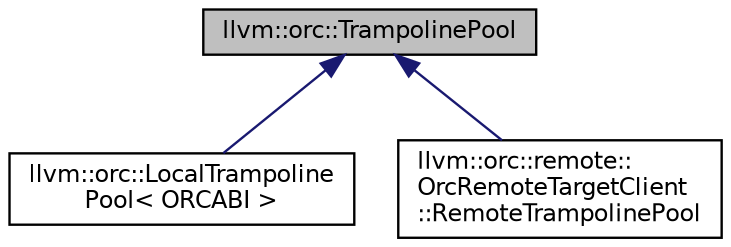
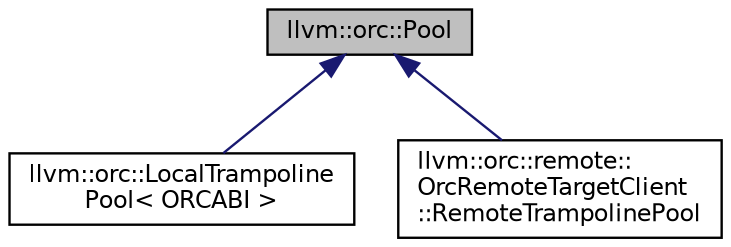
node "llvm::orc::TrampolinePool": label "llvm::orc::TrampolinePool" -> "llvm::orc::Pool"
